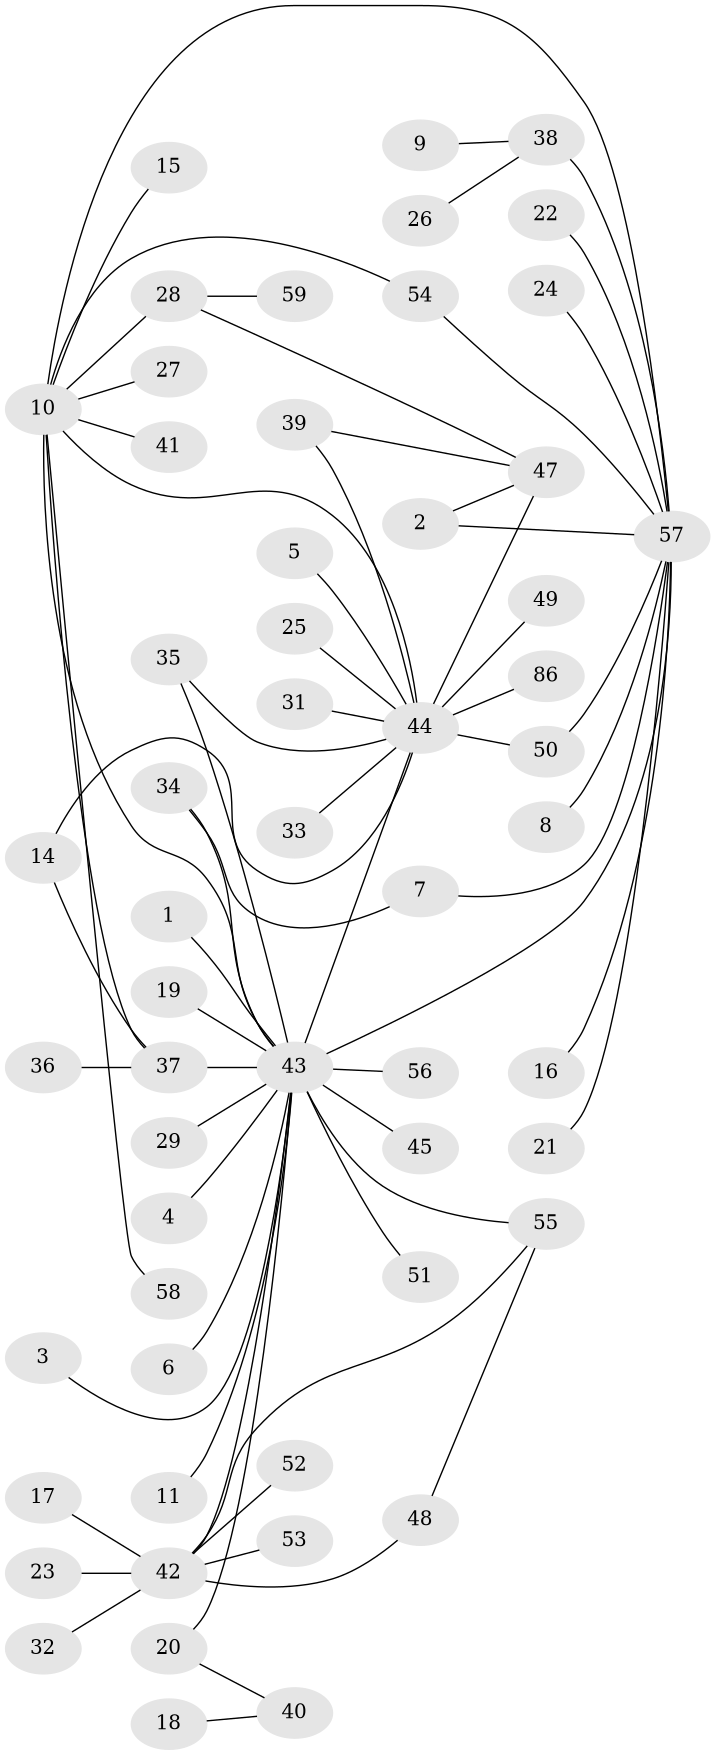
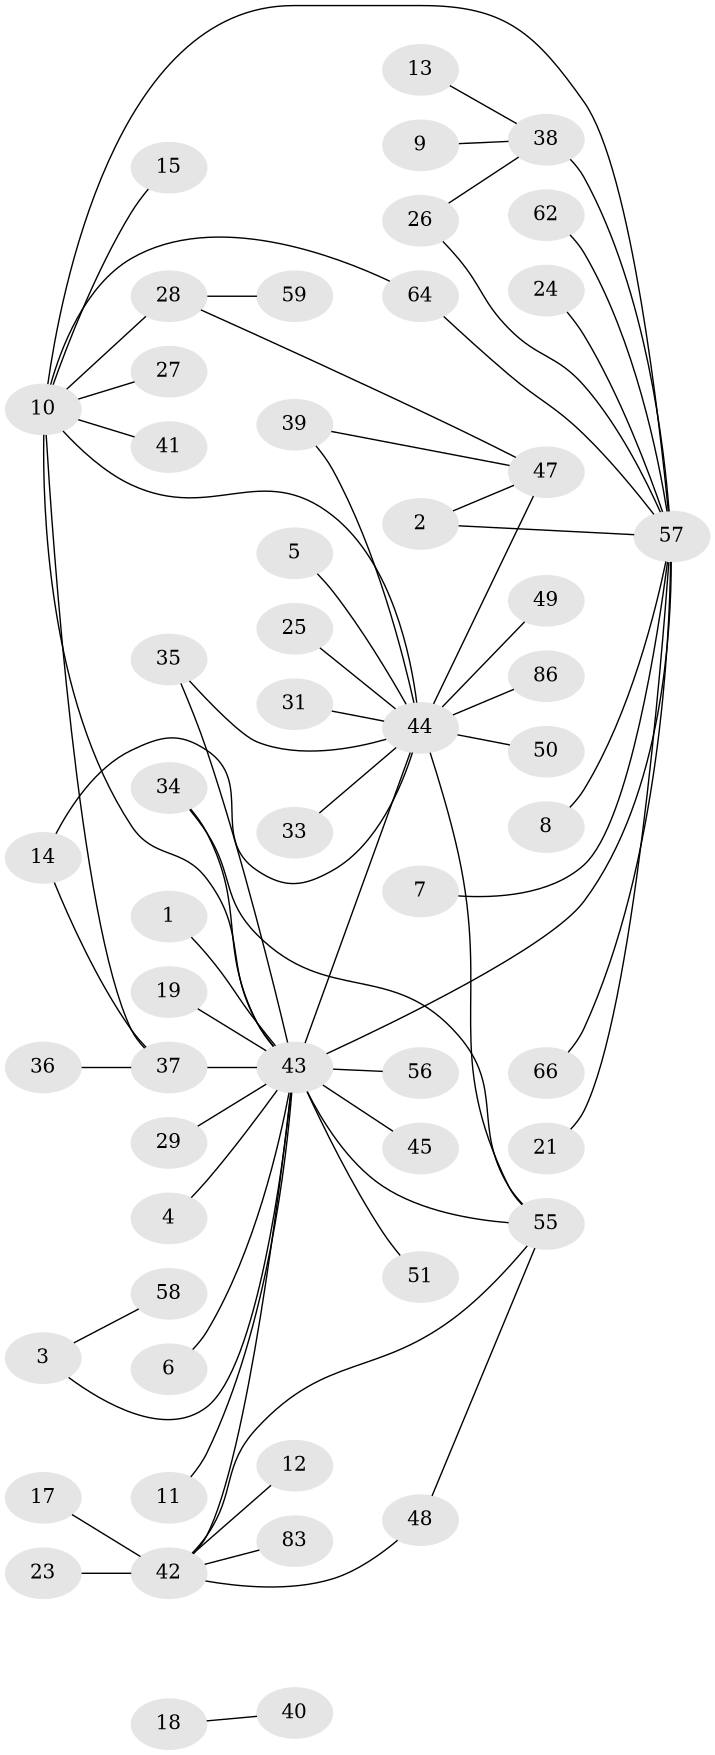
node "13": added
node "22": label "22" -> "62"
node "54": label "54" -> "64"
edge "57" -- "50": now "57" -- "26"
edge "34" -- "7": now "34" -- "55"
edge "10" -- "58": now "3" -- "58"
edge "44" -- "55": added
node "16": label "16" -> "66"
node "52": label "52" -> "12"
node "53": label "53" -> "83"
node "32": removed
node "20": removed
